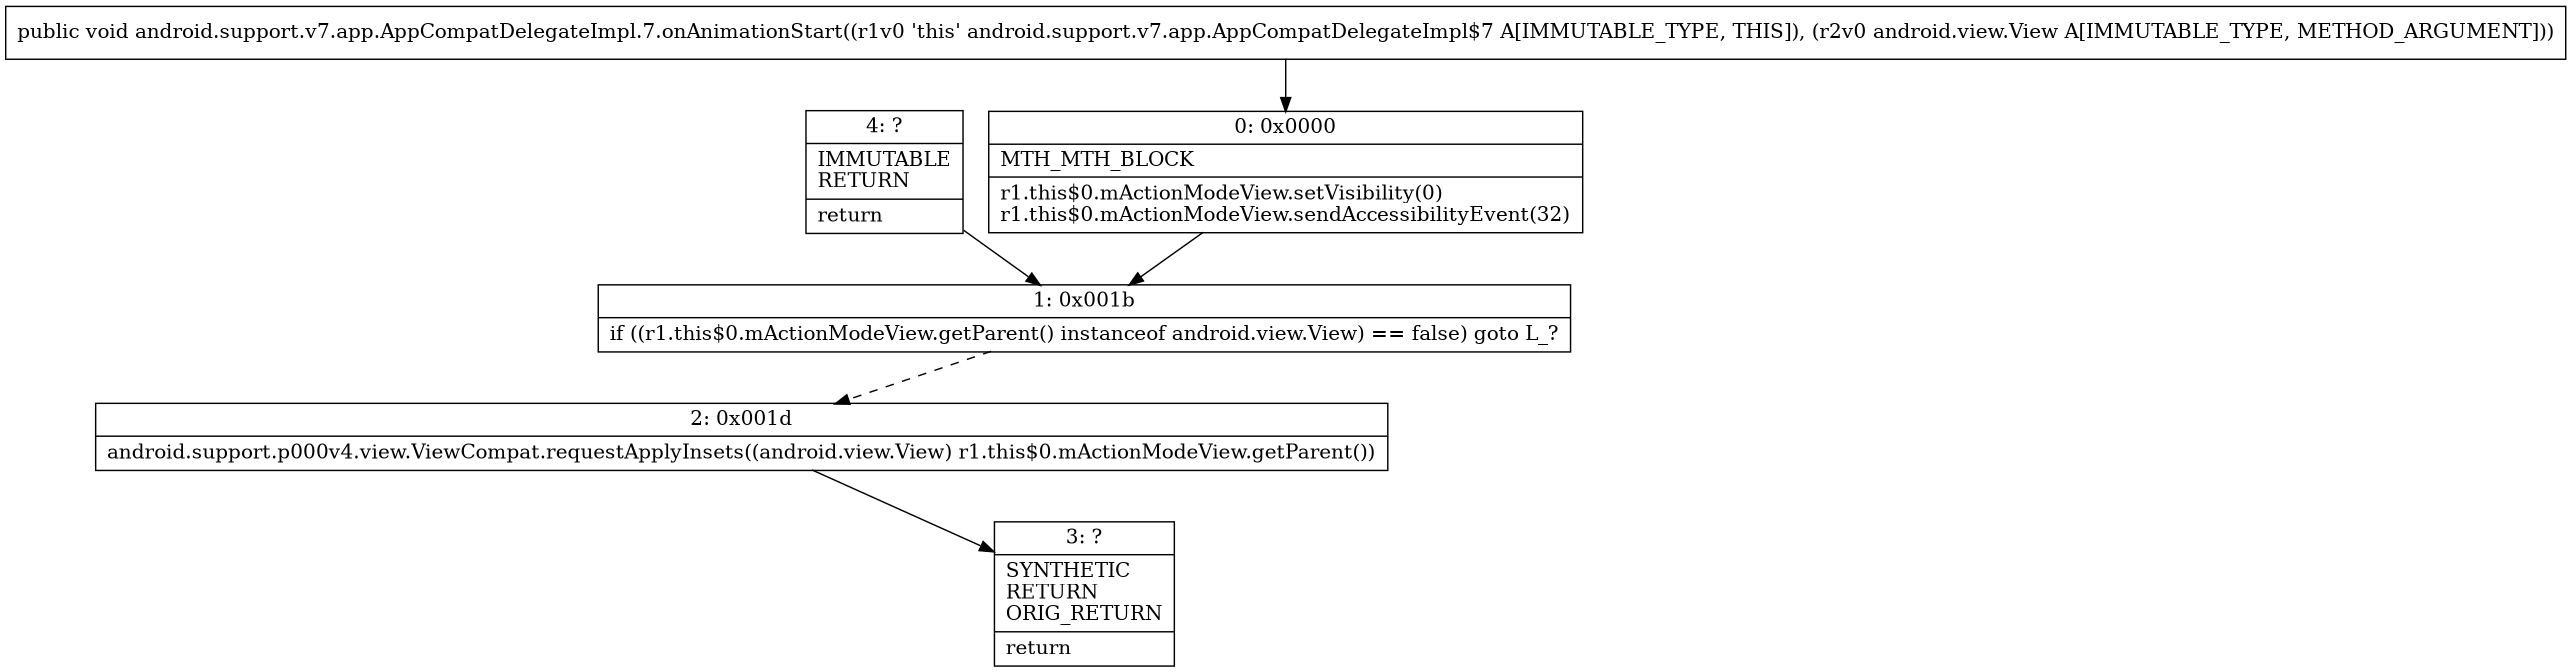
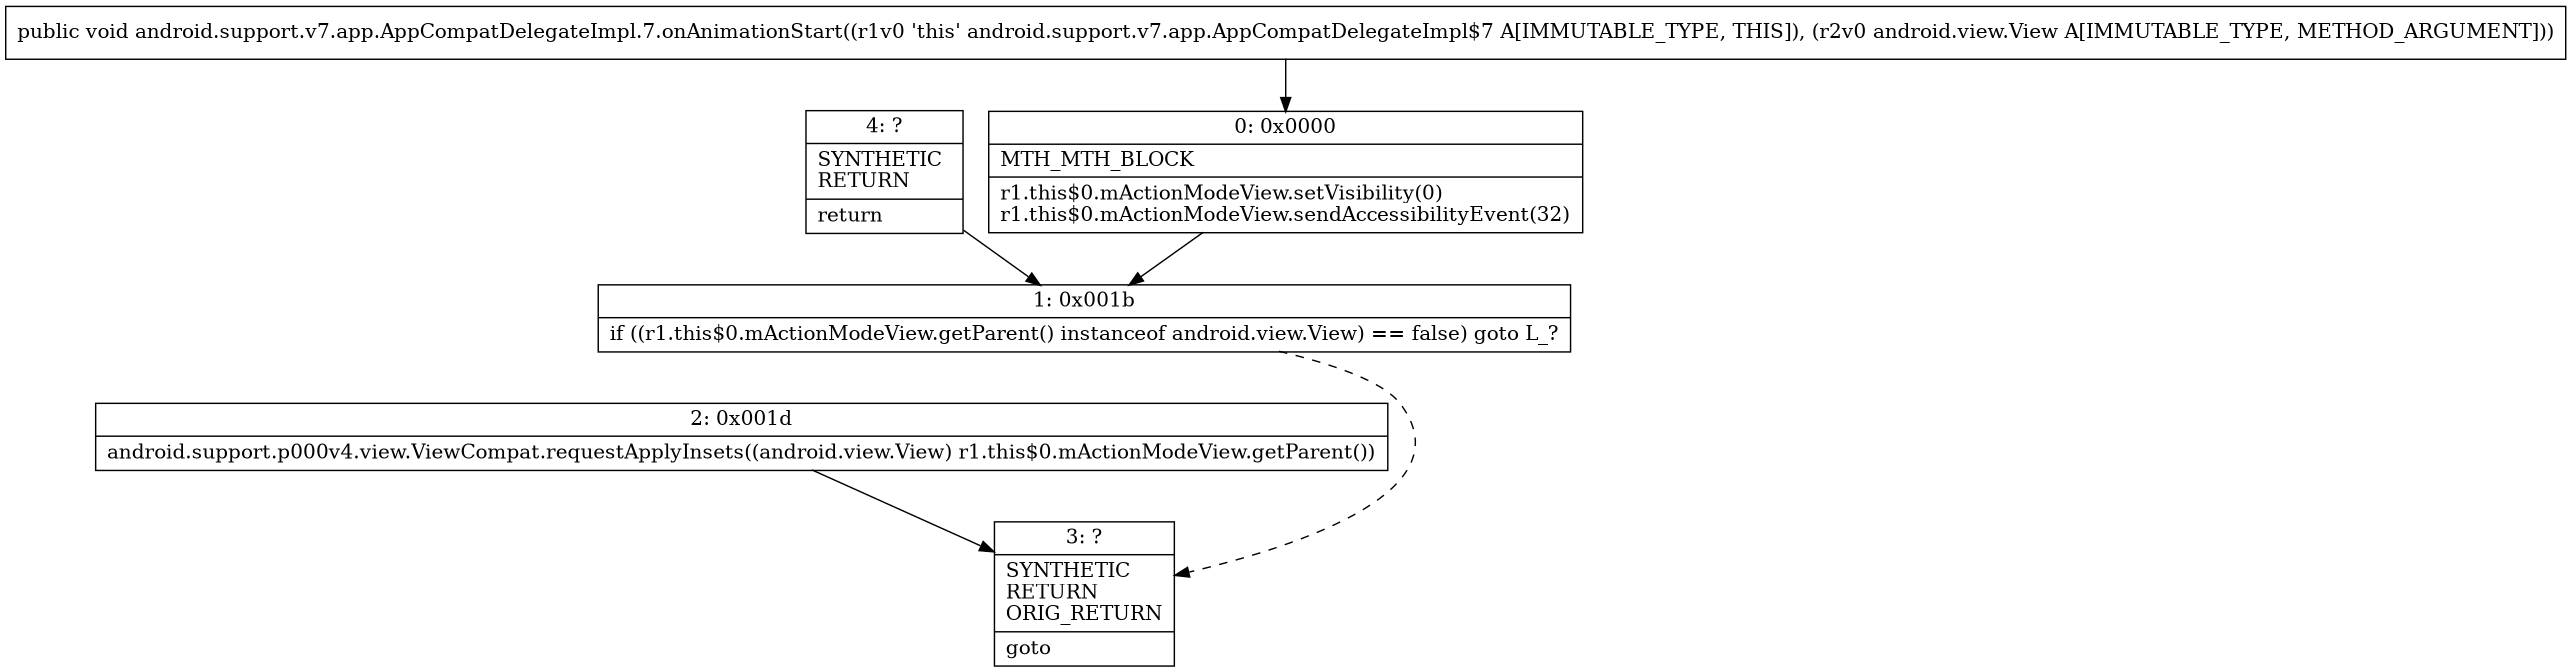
node "4: ?": text "IMMUTABLE" -> "SYNTHETIC"
edge "1: 0x001b" -> "2: 0x001d": now "1: 0x001b" -> "3: ?"
node "3: ?": text "return" -> "goto"
